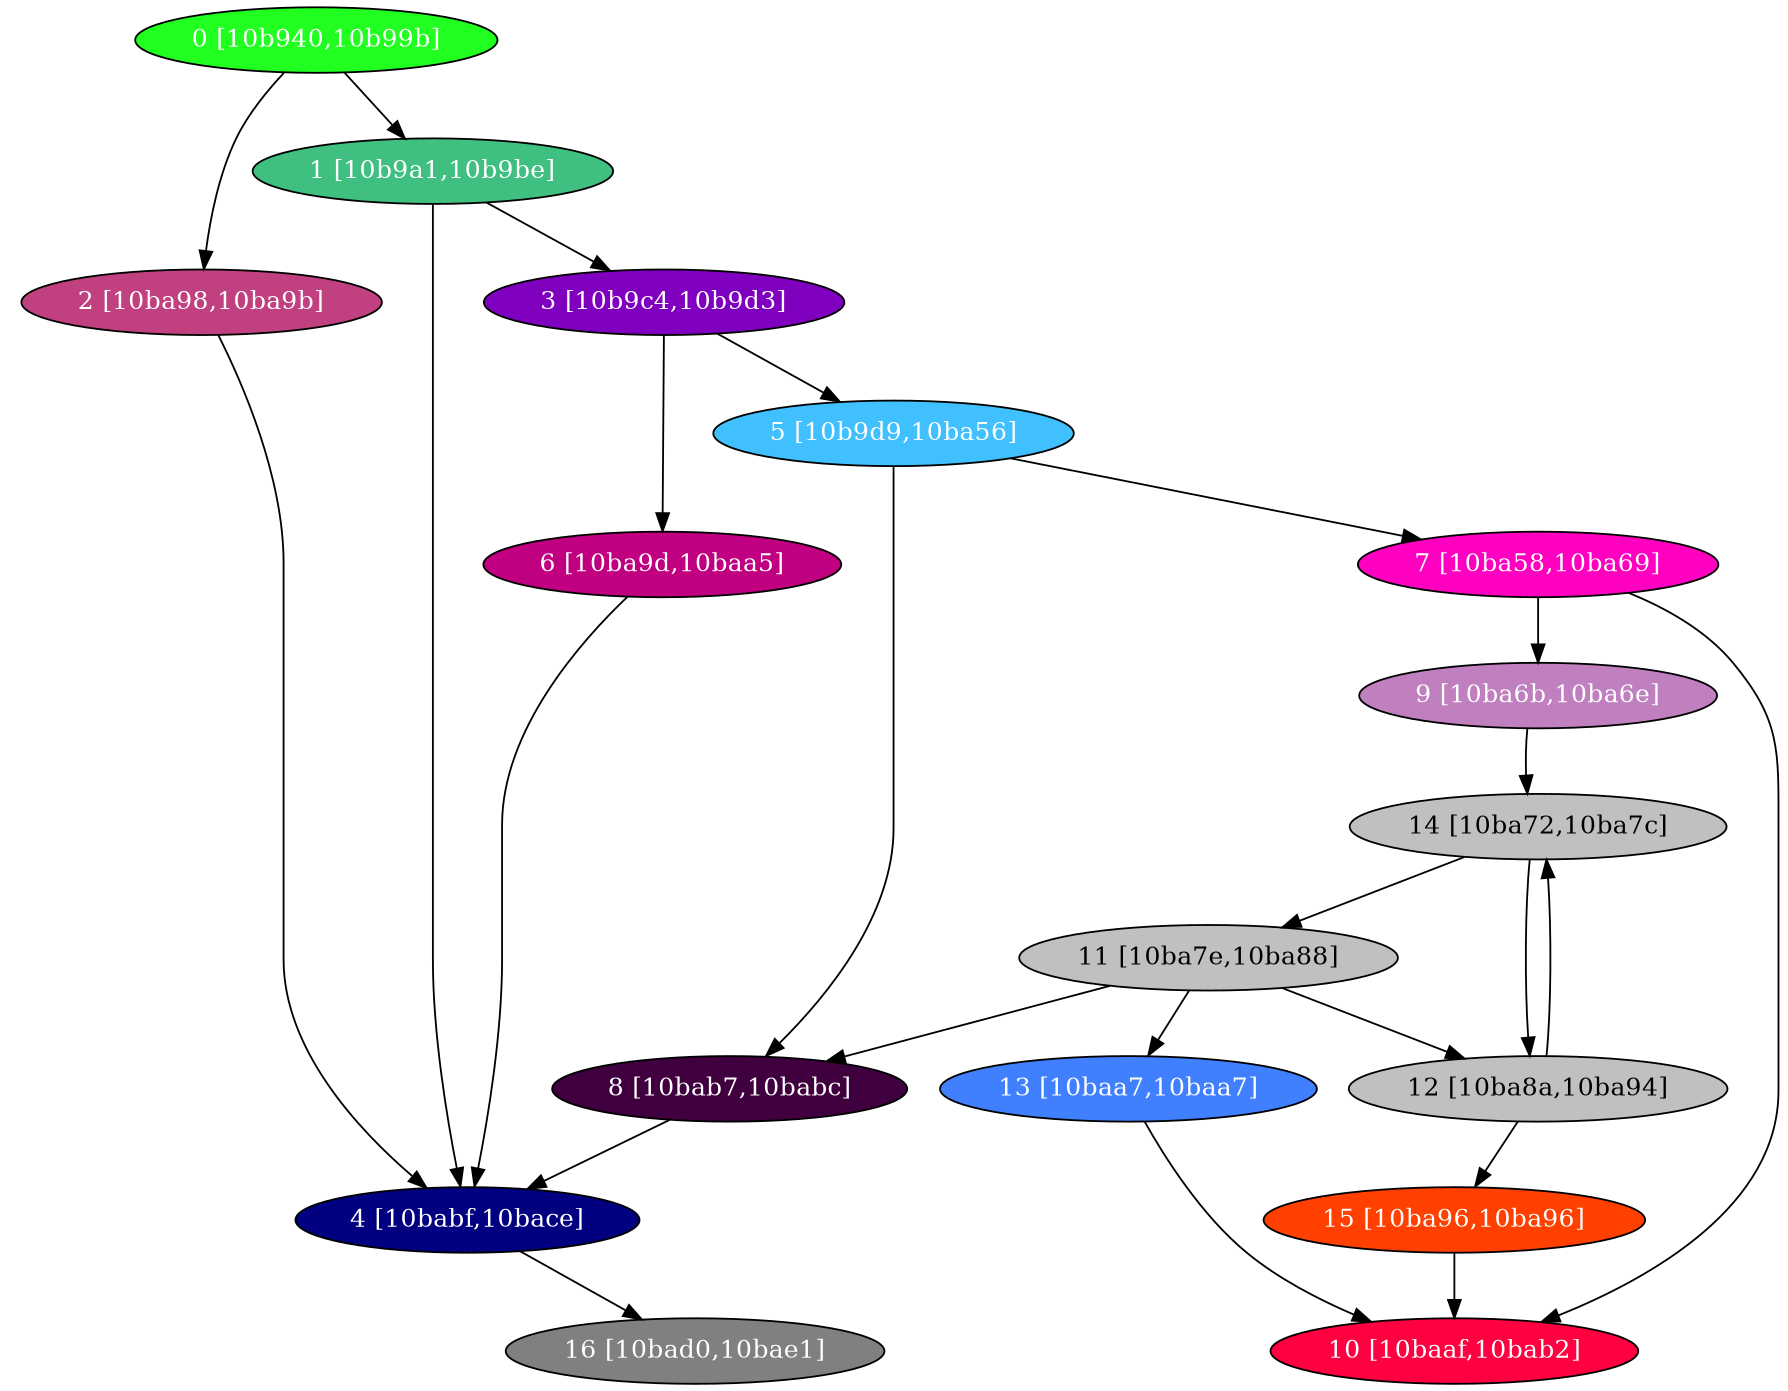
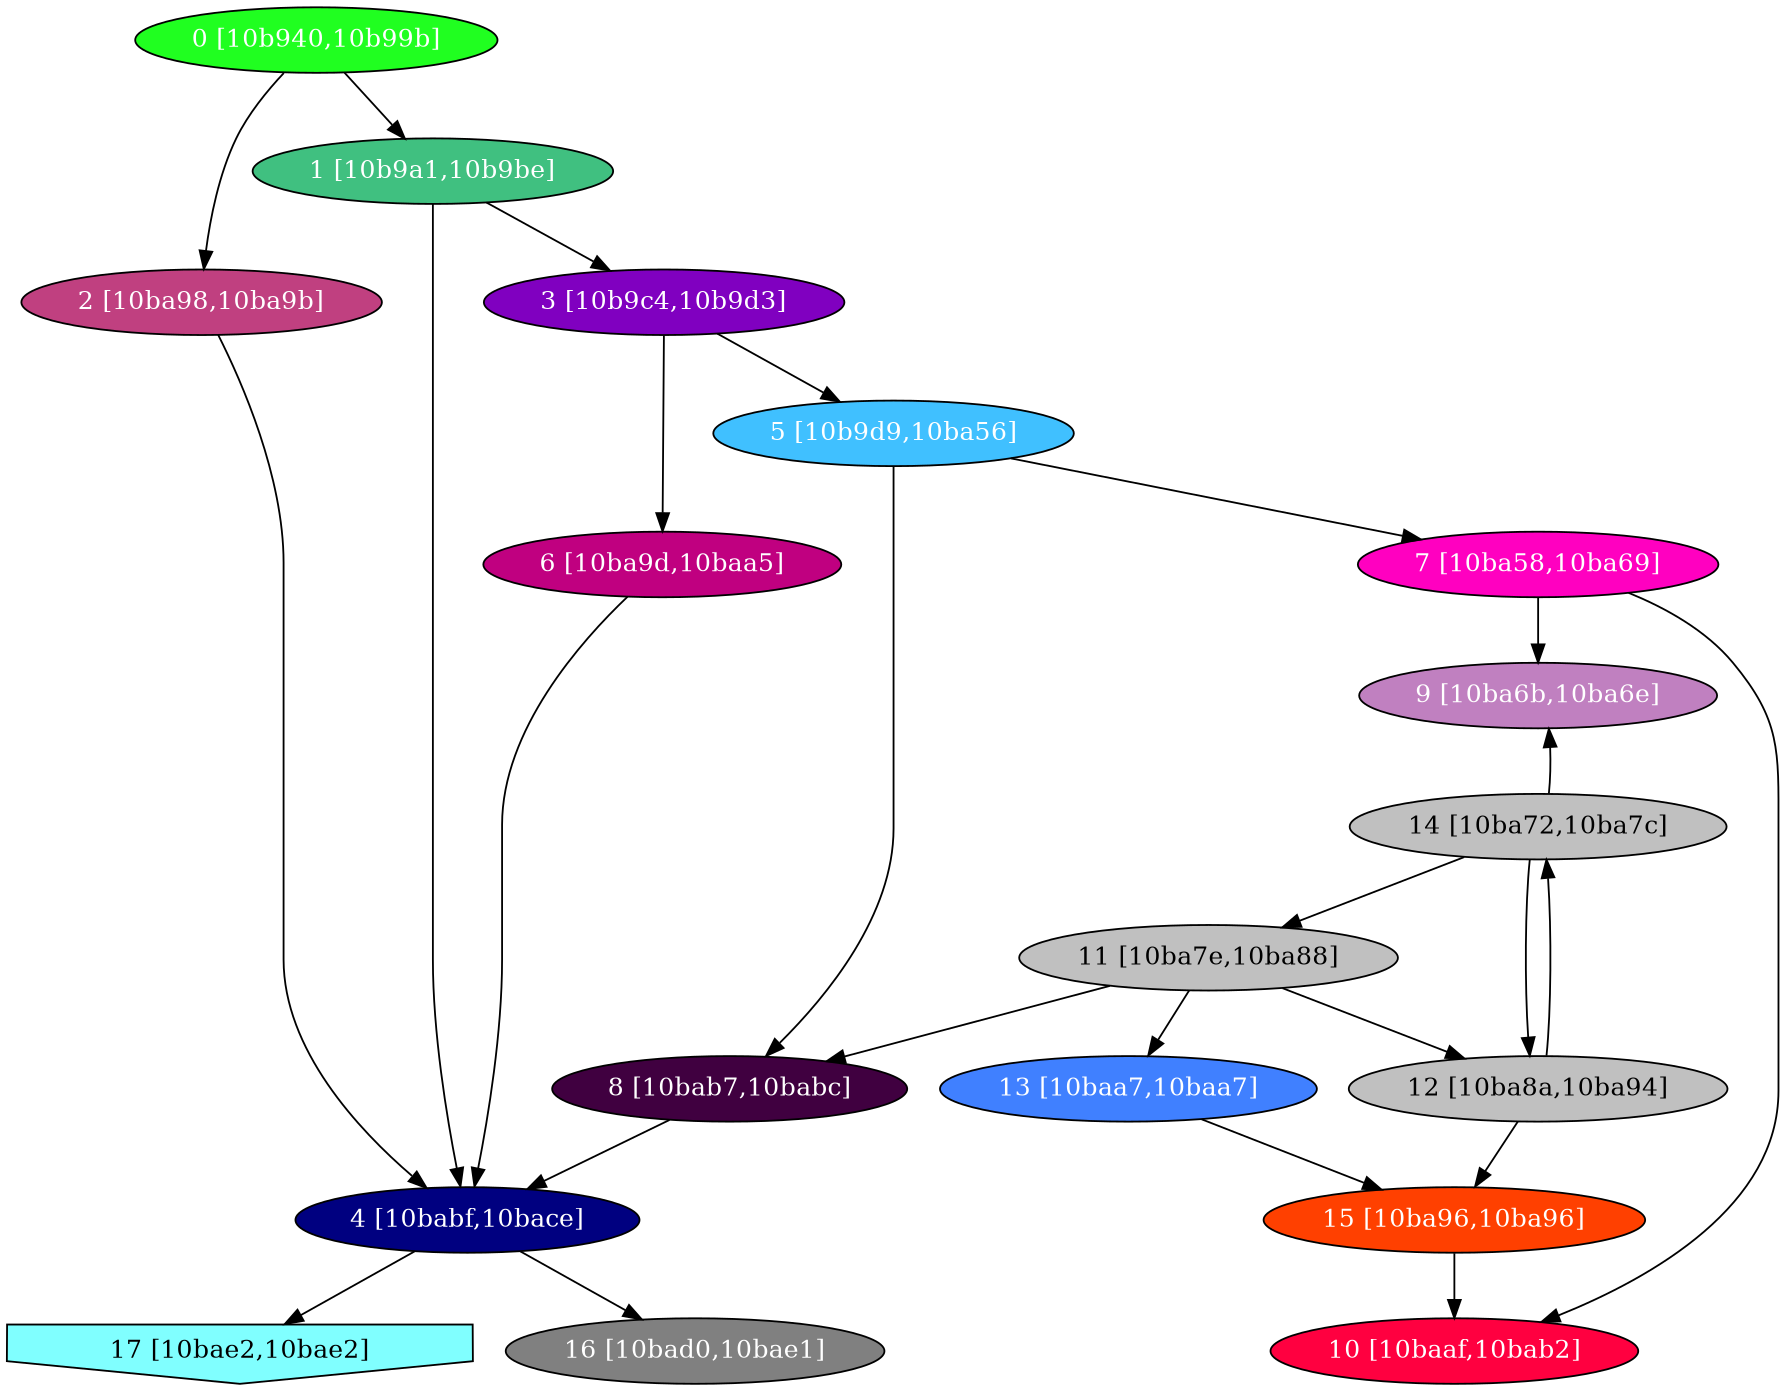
edge "9 [10ba6b,10ba6e]" -> "14 [10ba72,10ba7c]": reversed
edge "13 [10baa7,10baa7]" -> "10 [10baaf,10bab2]": now "13 [10baa7,10baa7]" -> "15 [10ba96,10ba96]"
node "17 [10bae2,10bae2]": added
